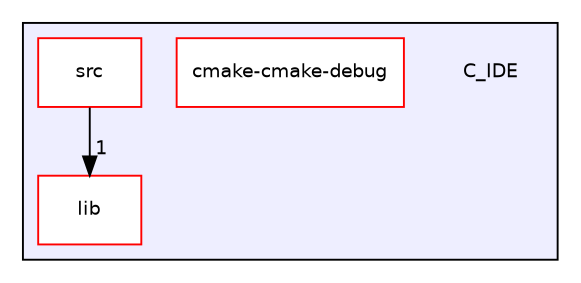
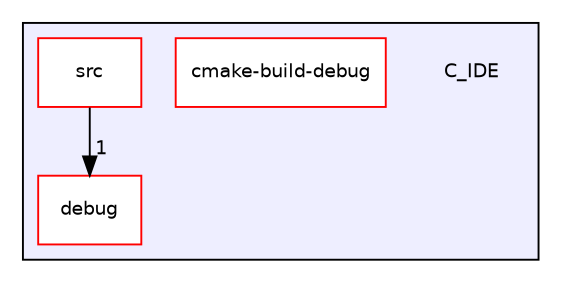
node "cmake-cmake-debug": label "cmake-cmake-debug" -> "cmake-build-debug"
node "lib": label "lib" -> "debug"
